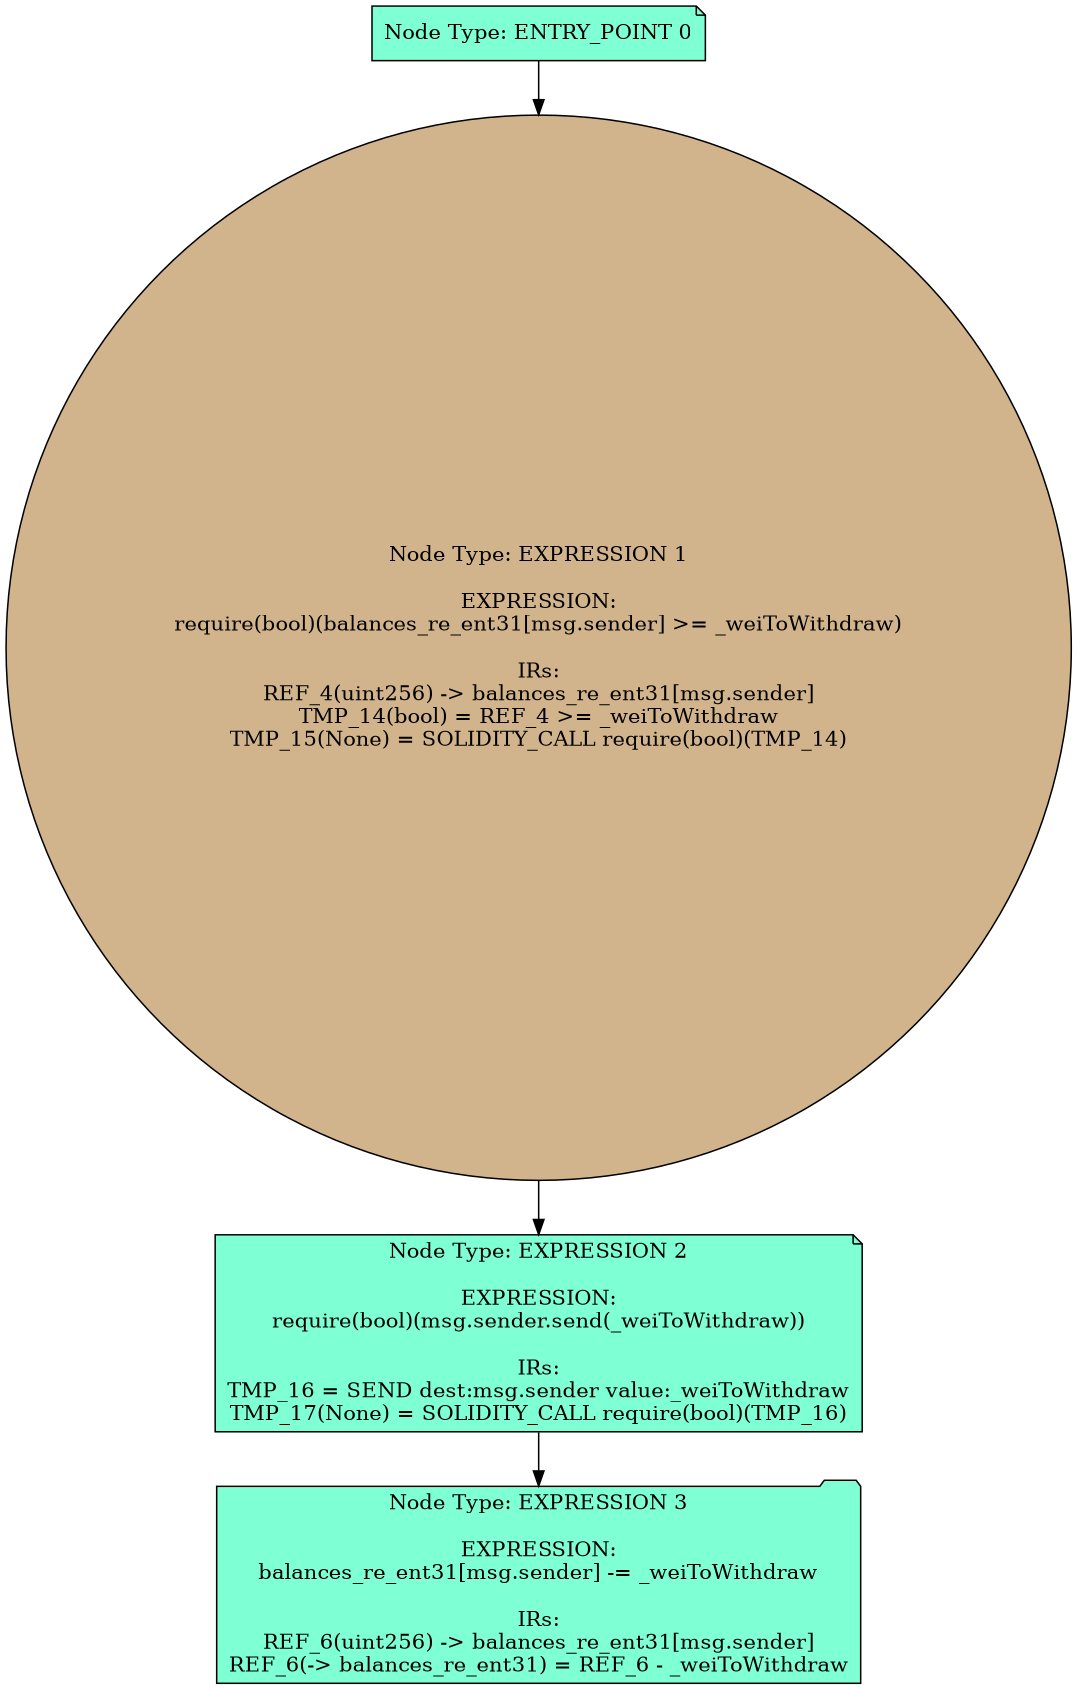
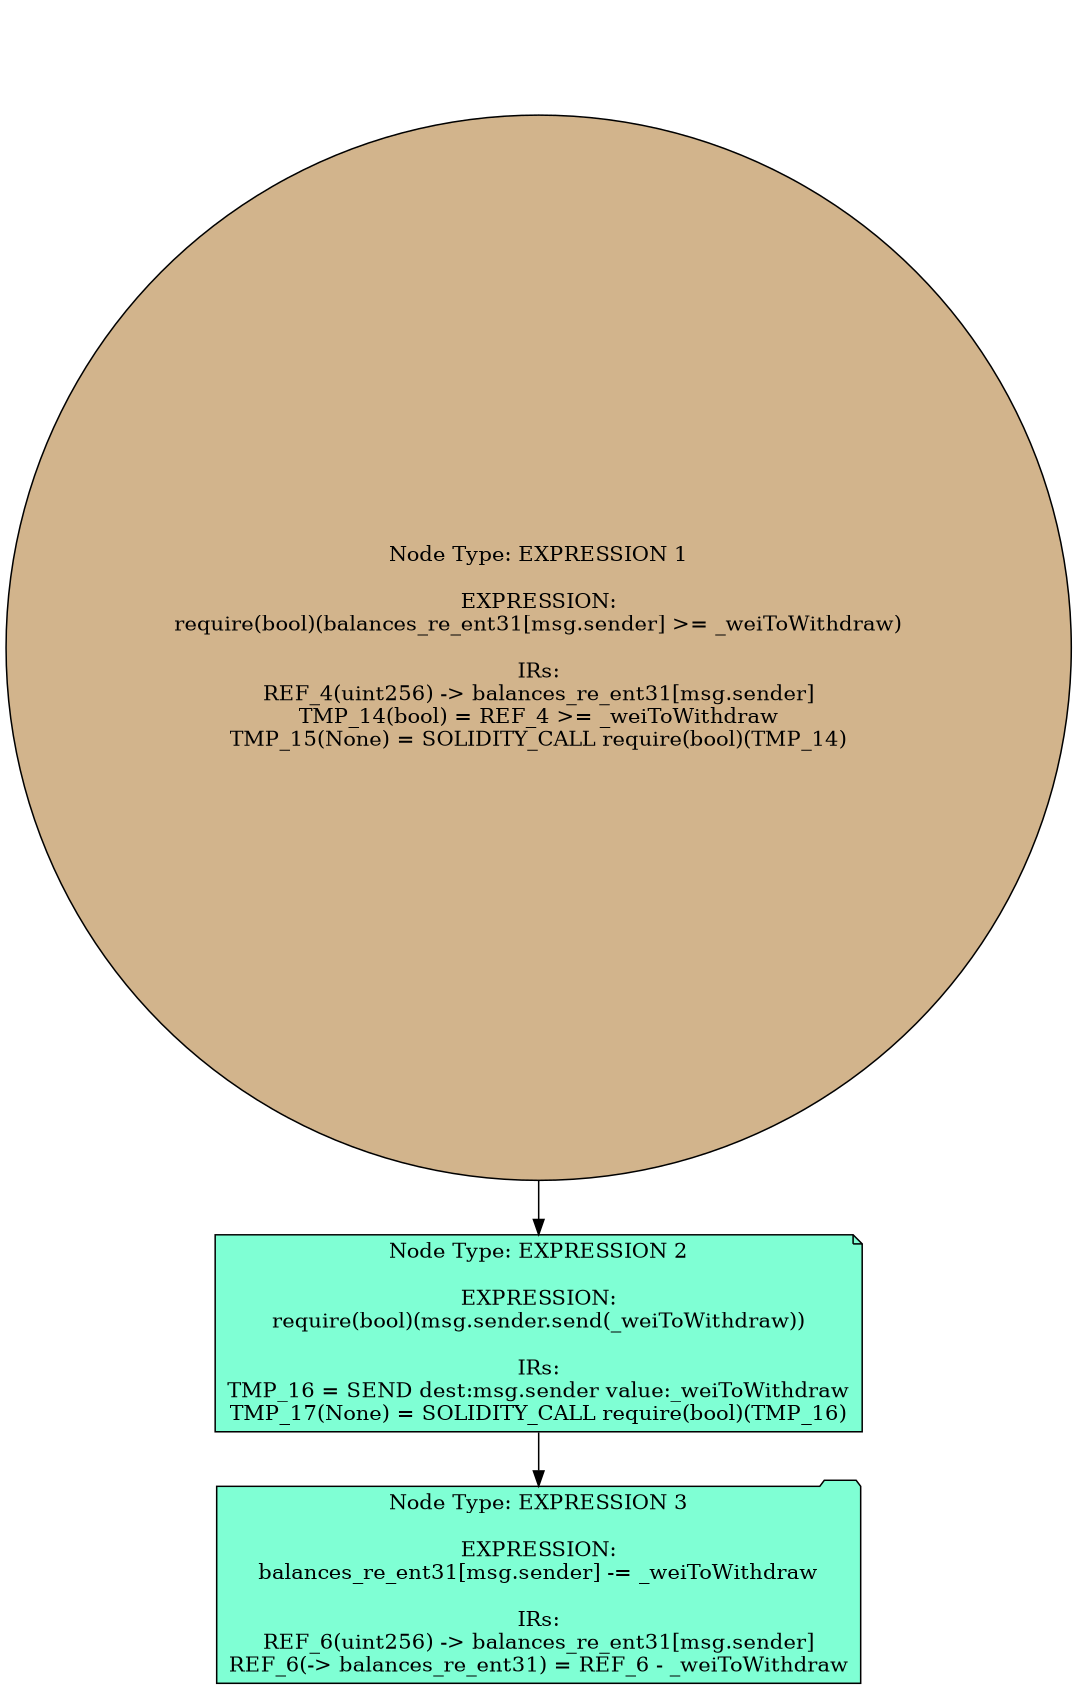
node "Node Type: ENTRY_POINT 0": removed
